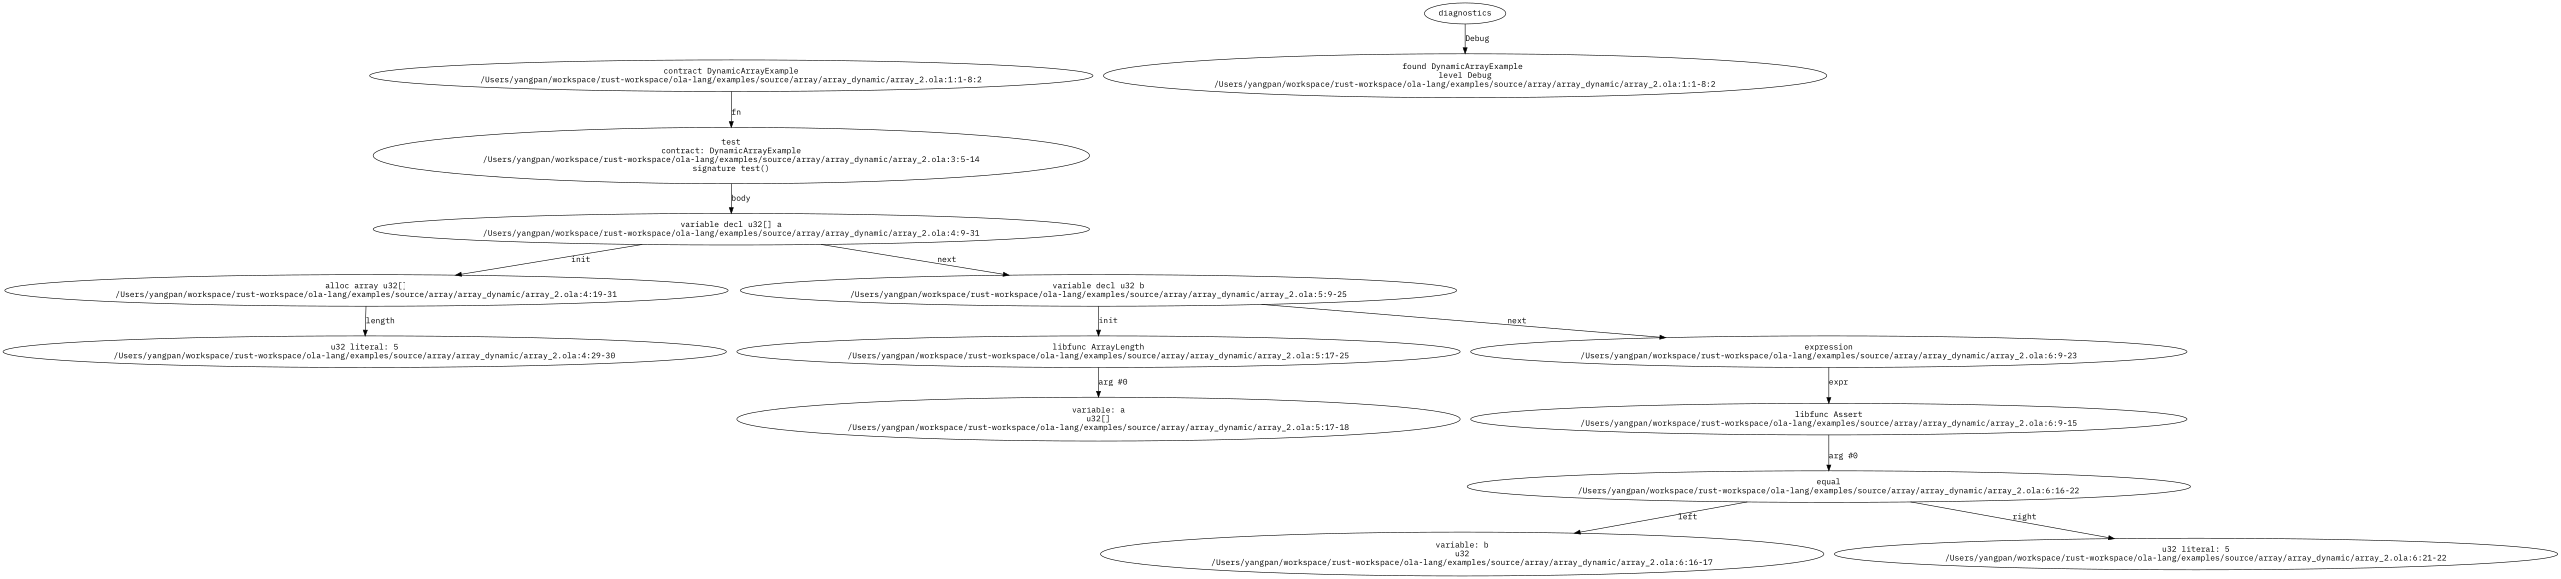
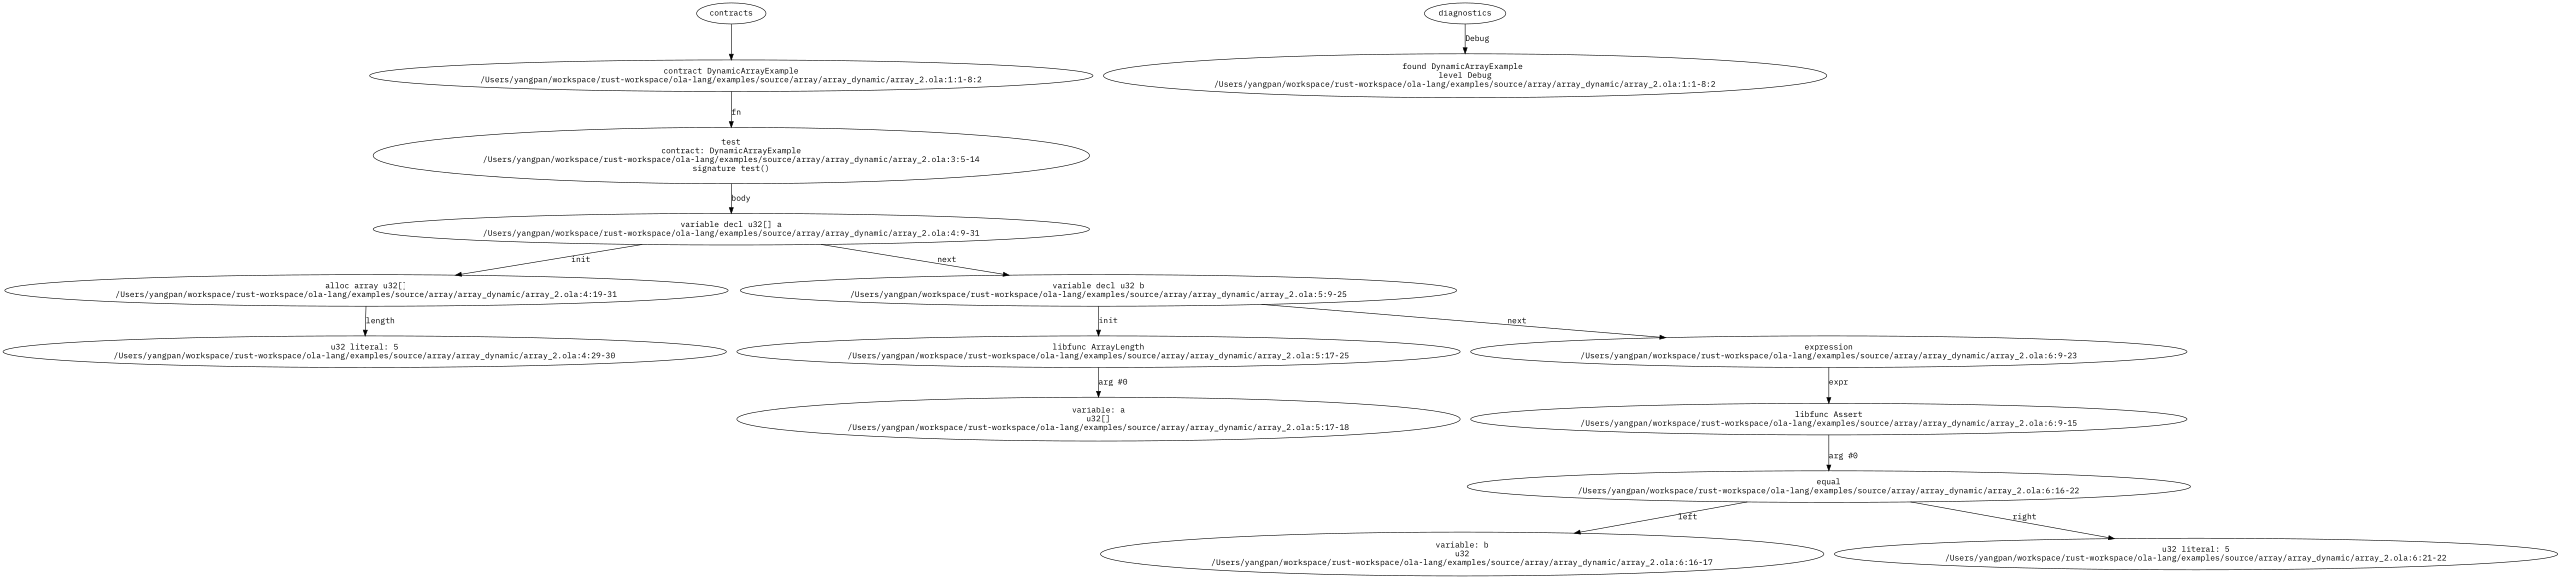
node "contracts": added
